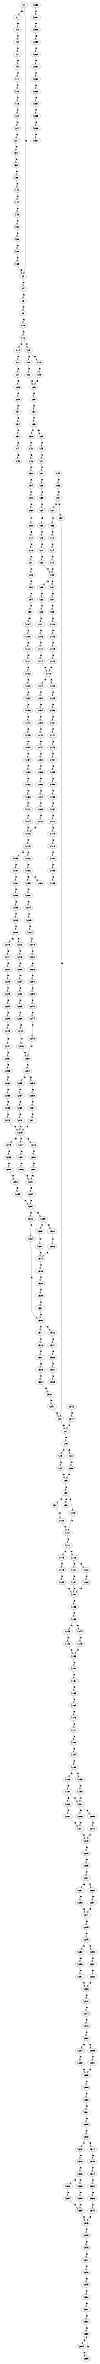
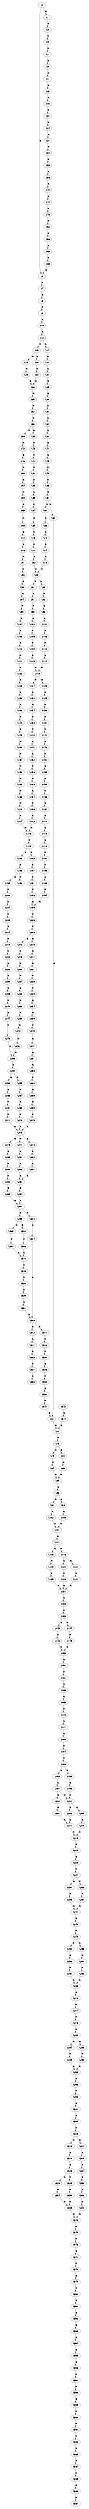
edge "S45" -> "S49": added, label "T"
node "S194": added
edge "S93" -> "S103": now "S98" -> "S103"
edge "S355" -> "S353": now "S355" -> "S356"
